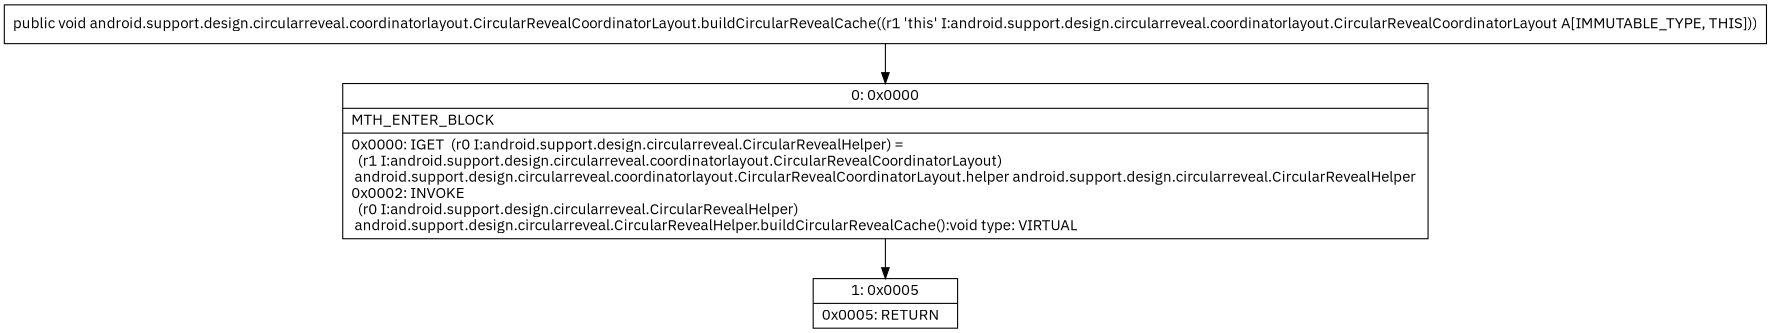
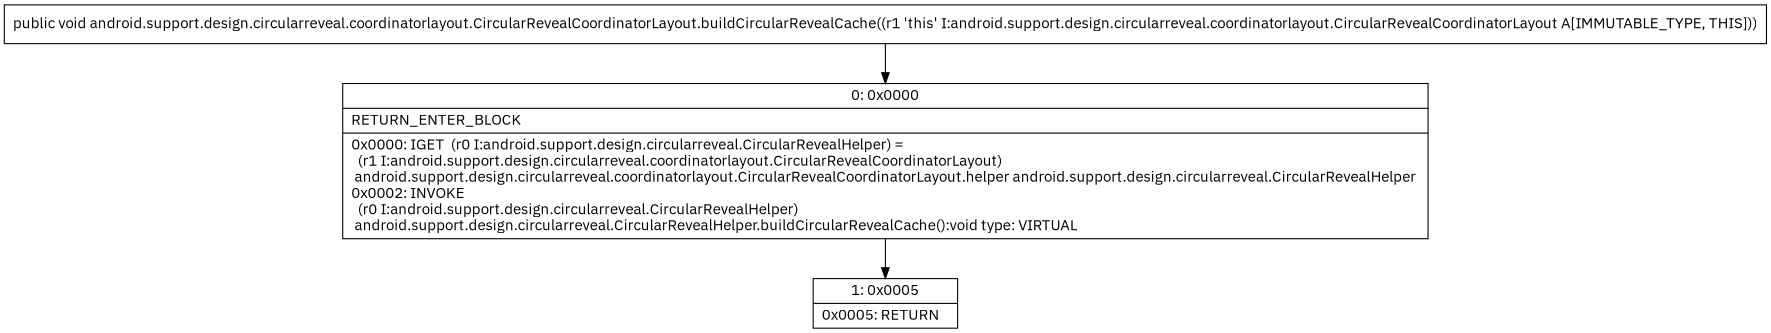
node "0: 0x0000": text "MTH_ENTER_BLOCK" -> "RETURN_ENTER_BLOCK"
